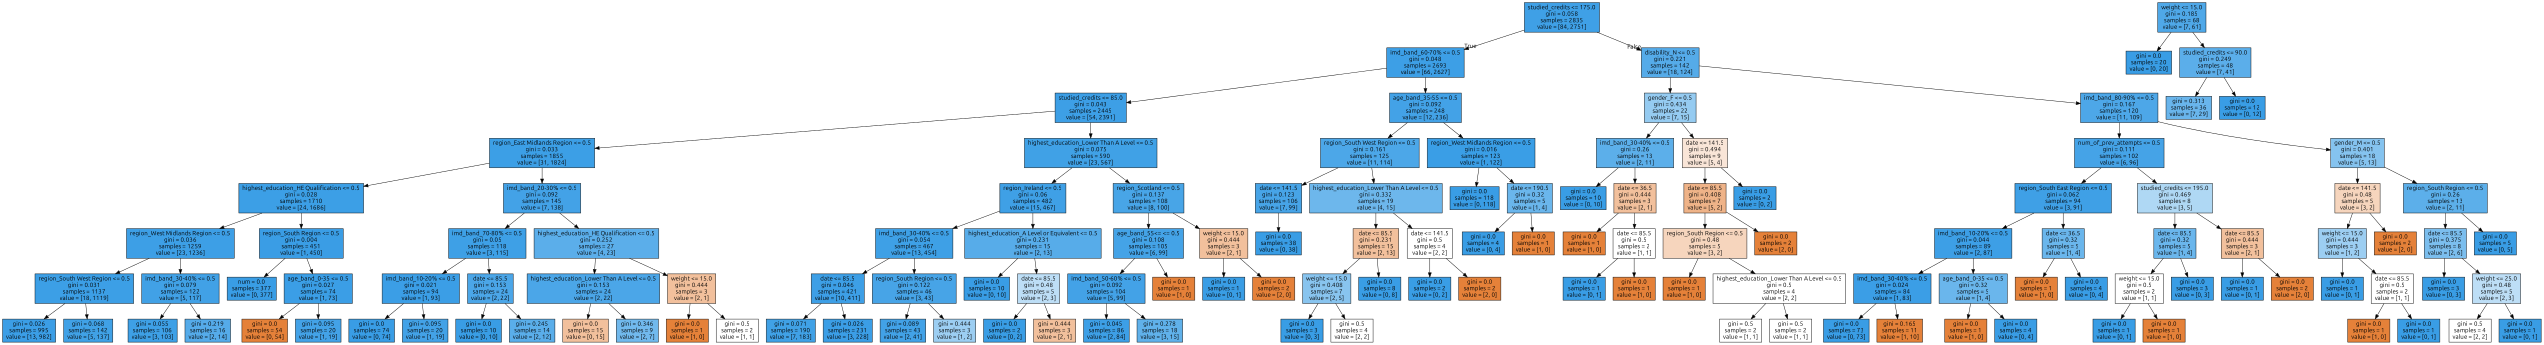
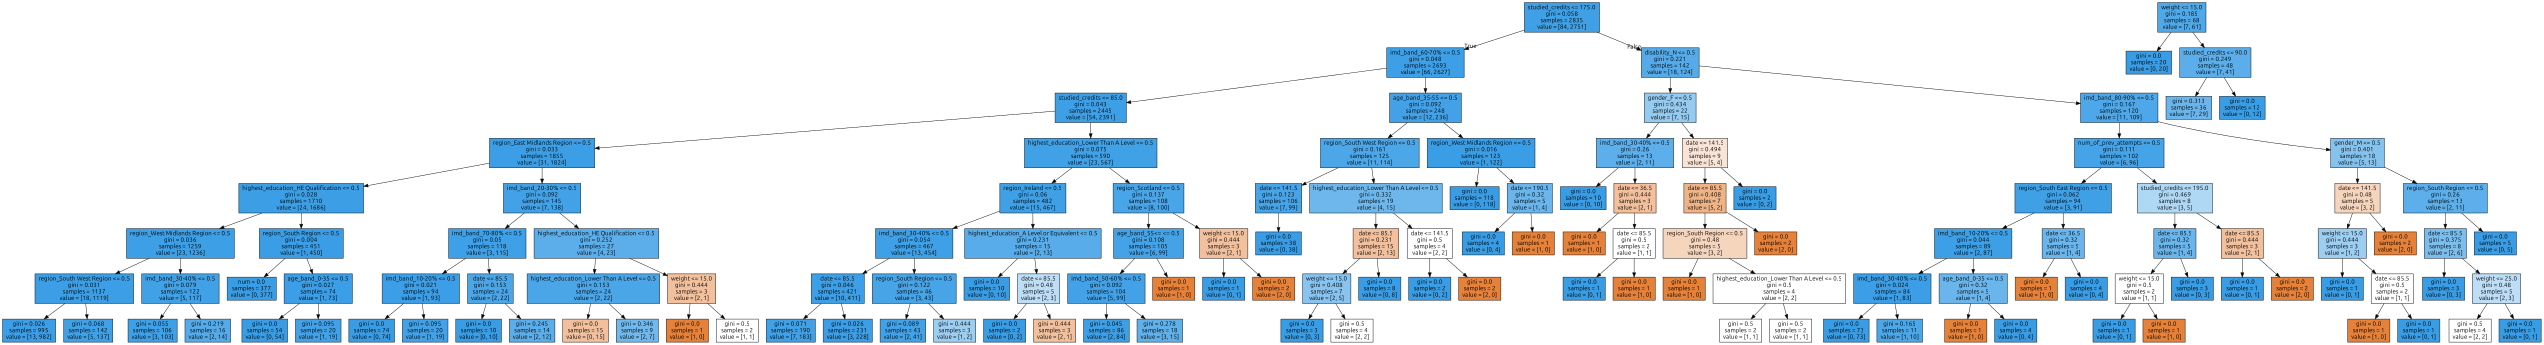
node "gini = 0.0 samples = 54 value = [0, 54]": fillcolor #e58139ff -> #399de5ff
node "gini = 0.165 samples = 11 value = [1, 10]": fillcolor #e58139ff -> #399de5e6
